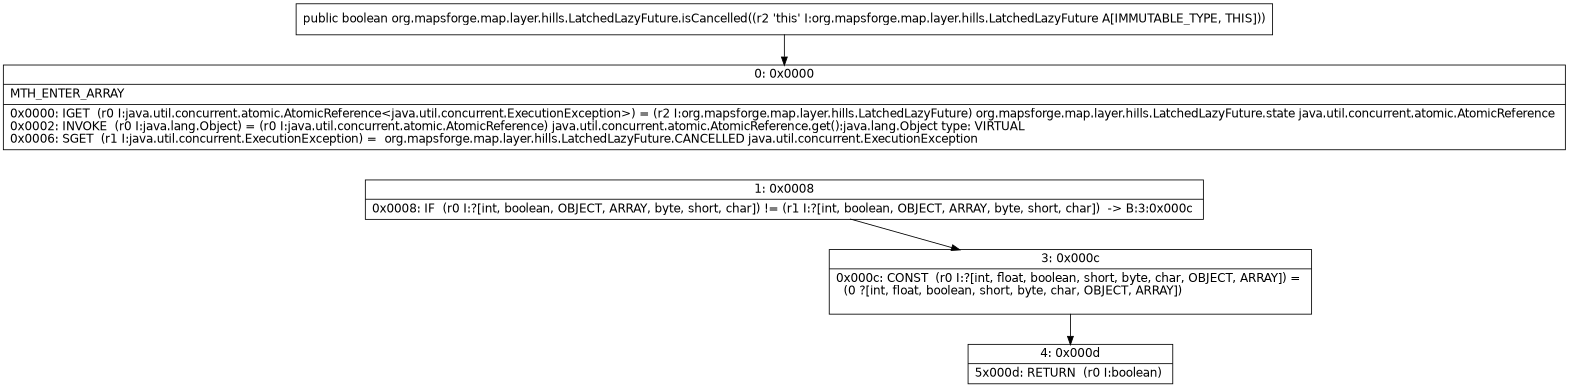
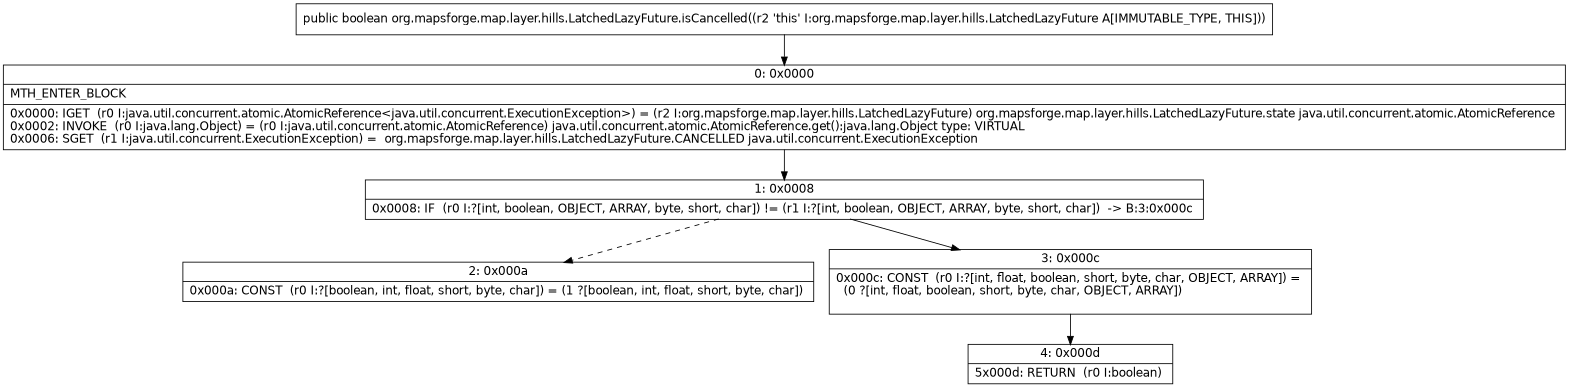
node "0: 0x0000": text "MTH_ENTER_ARRAY" -> "MTH_ENTER_BLOCK"
edge "0: 0x0000" -> "1: 0x0008": added
node "2: 0x000a": added
